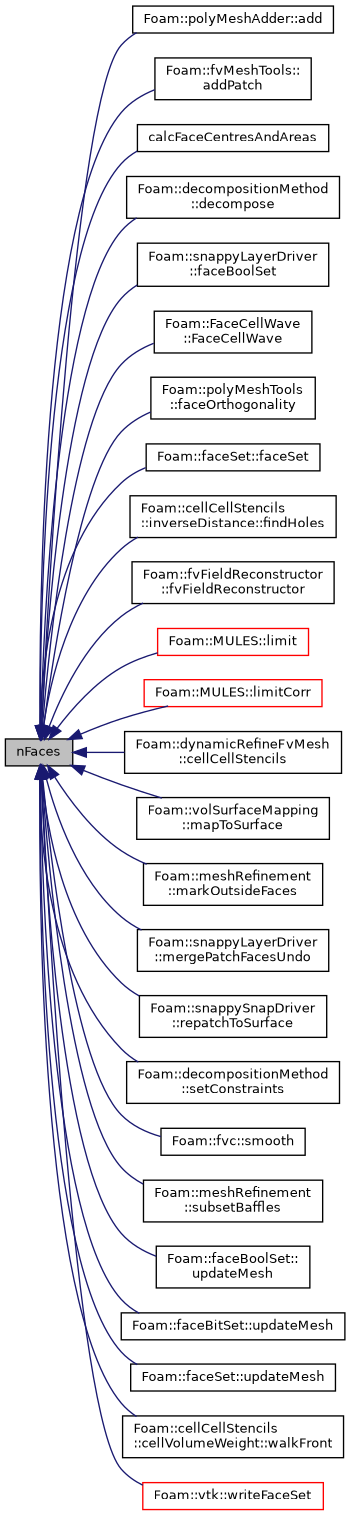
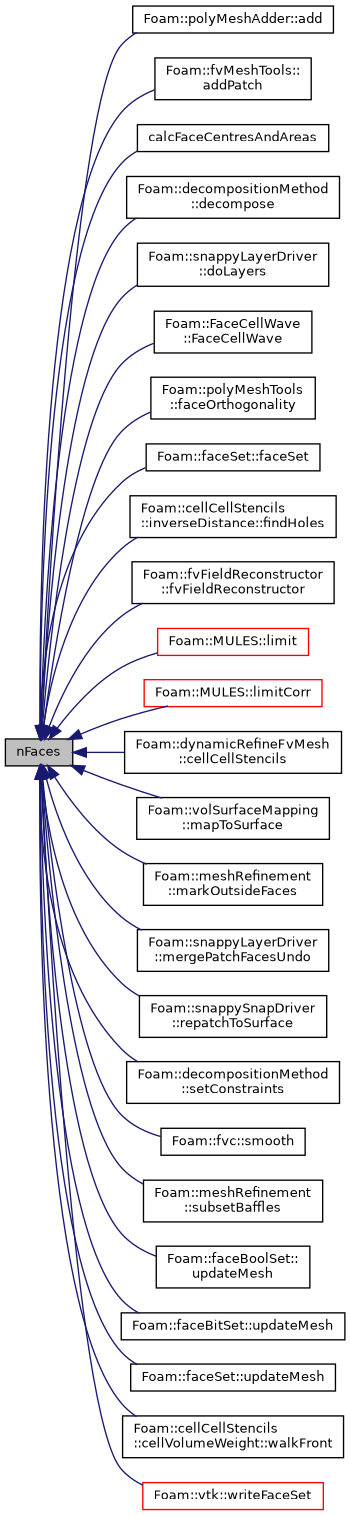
node "Foam::snappyLayerDriver ::faceBoolSet": label "Foam::snappyLayerDriver ::faceBoolSet" -> "Foam::snappyLayerDriver ::doLayers"
